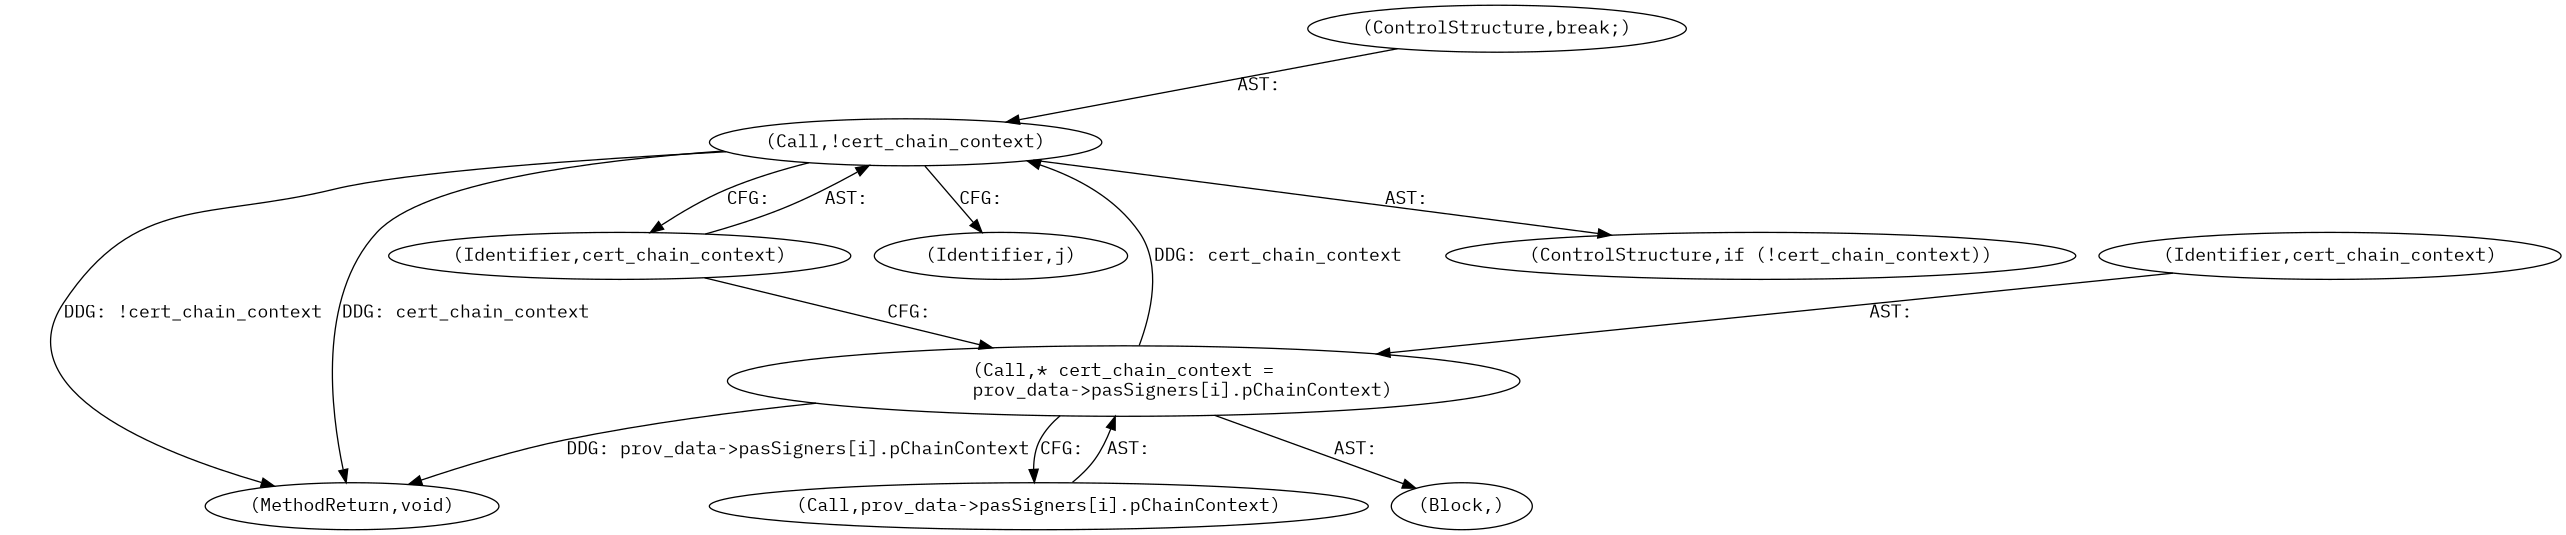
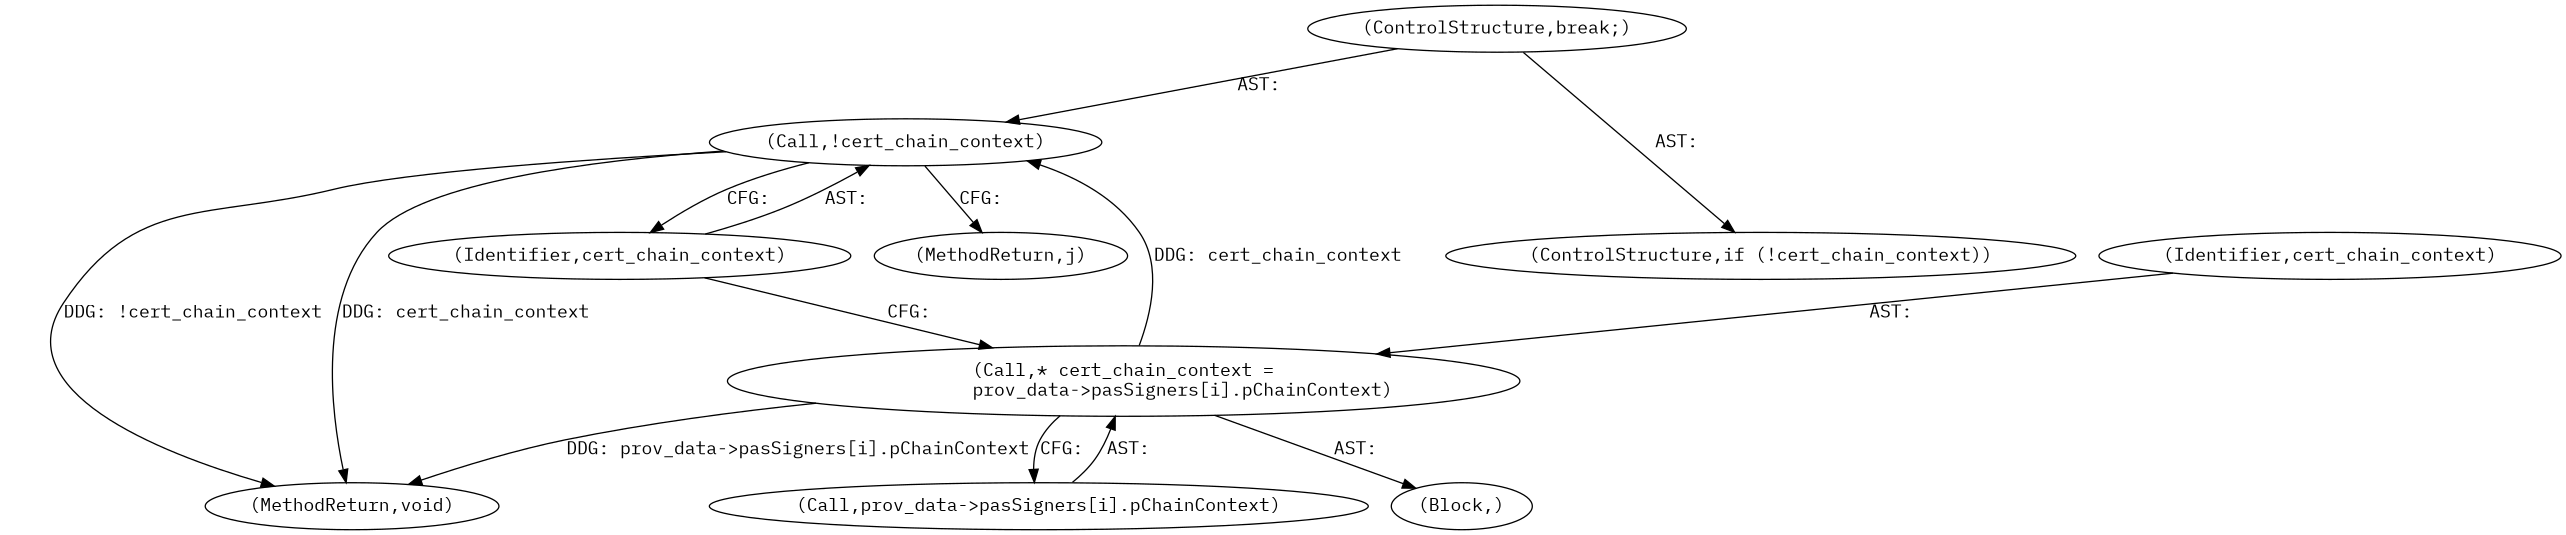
edge "(Call,!cert_chain_context)" -> "(ControlStructure,if (!cert_chain_context))": now "(ControlStructure,break;)" -> "(ControlStructure,if (!cert_chain_context))"
node "(Identifier,j)": label "(Identifier,j)" -> "(MethodReturn,j)"
